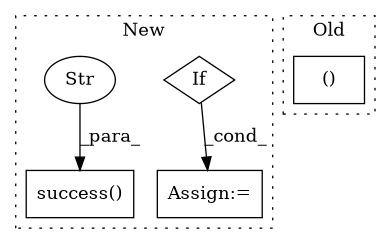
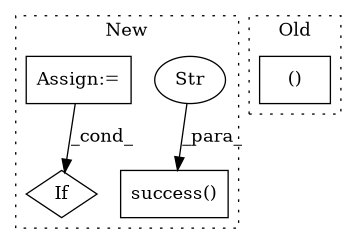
edge "If" -> "Assign:=": reversed
